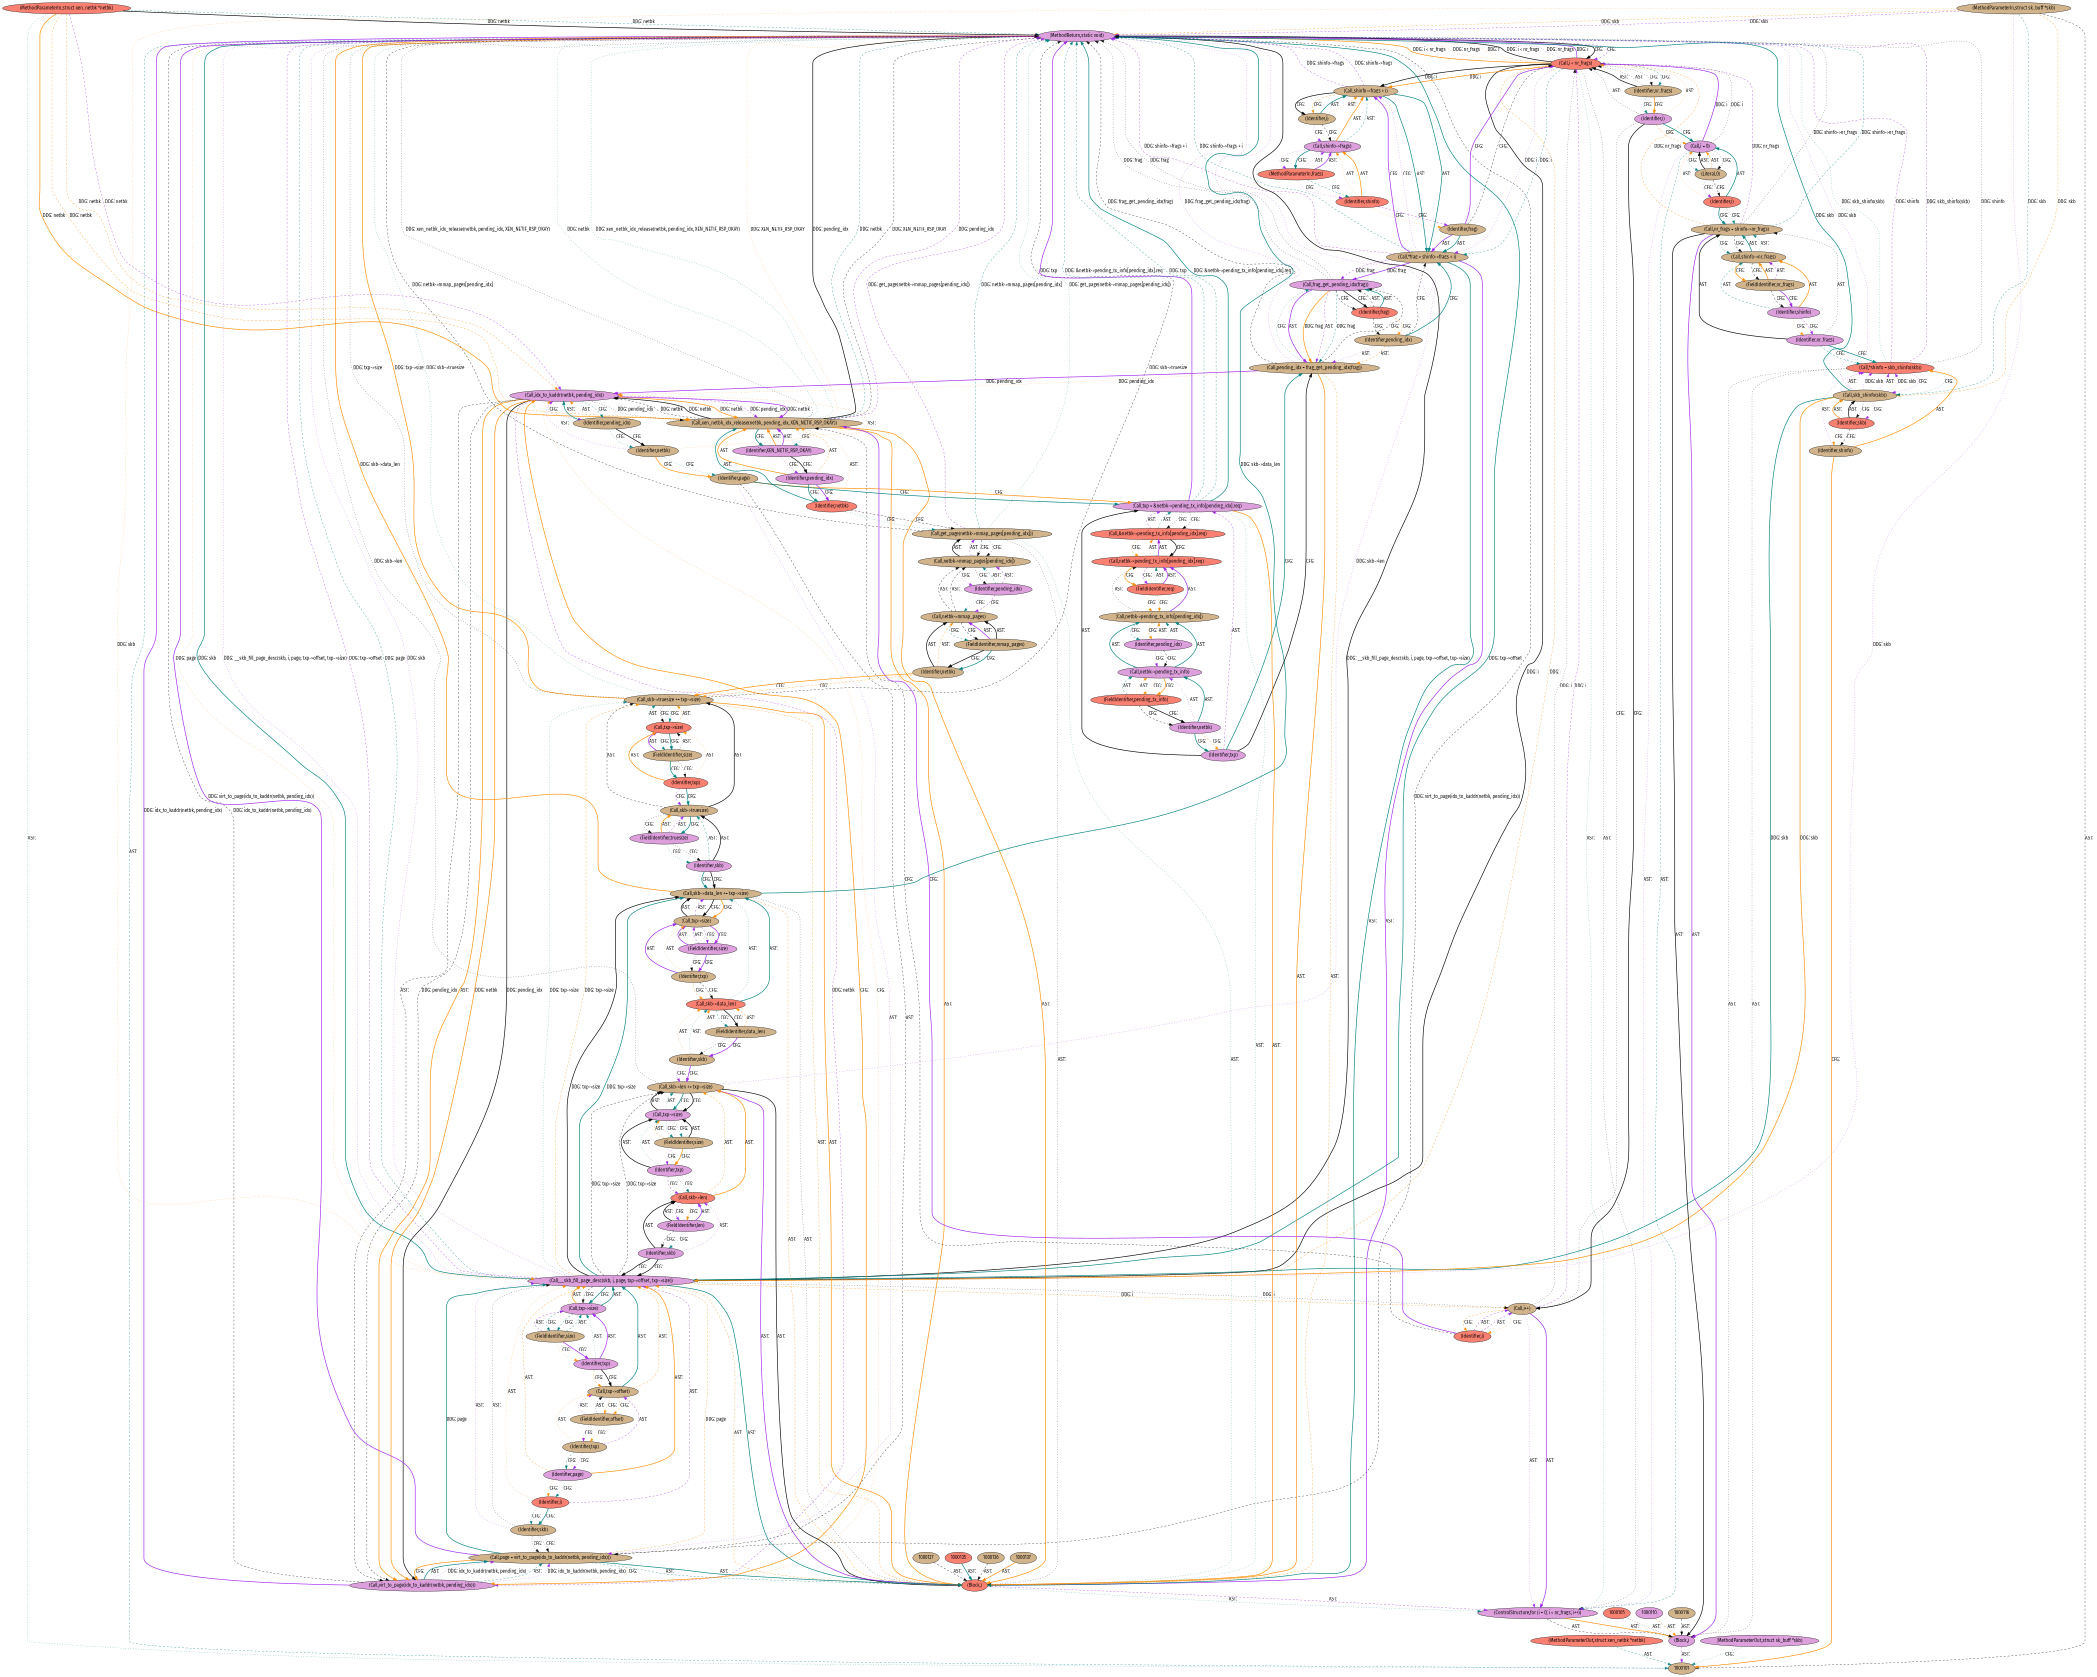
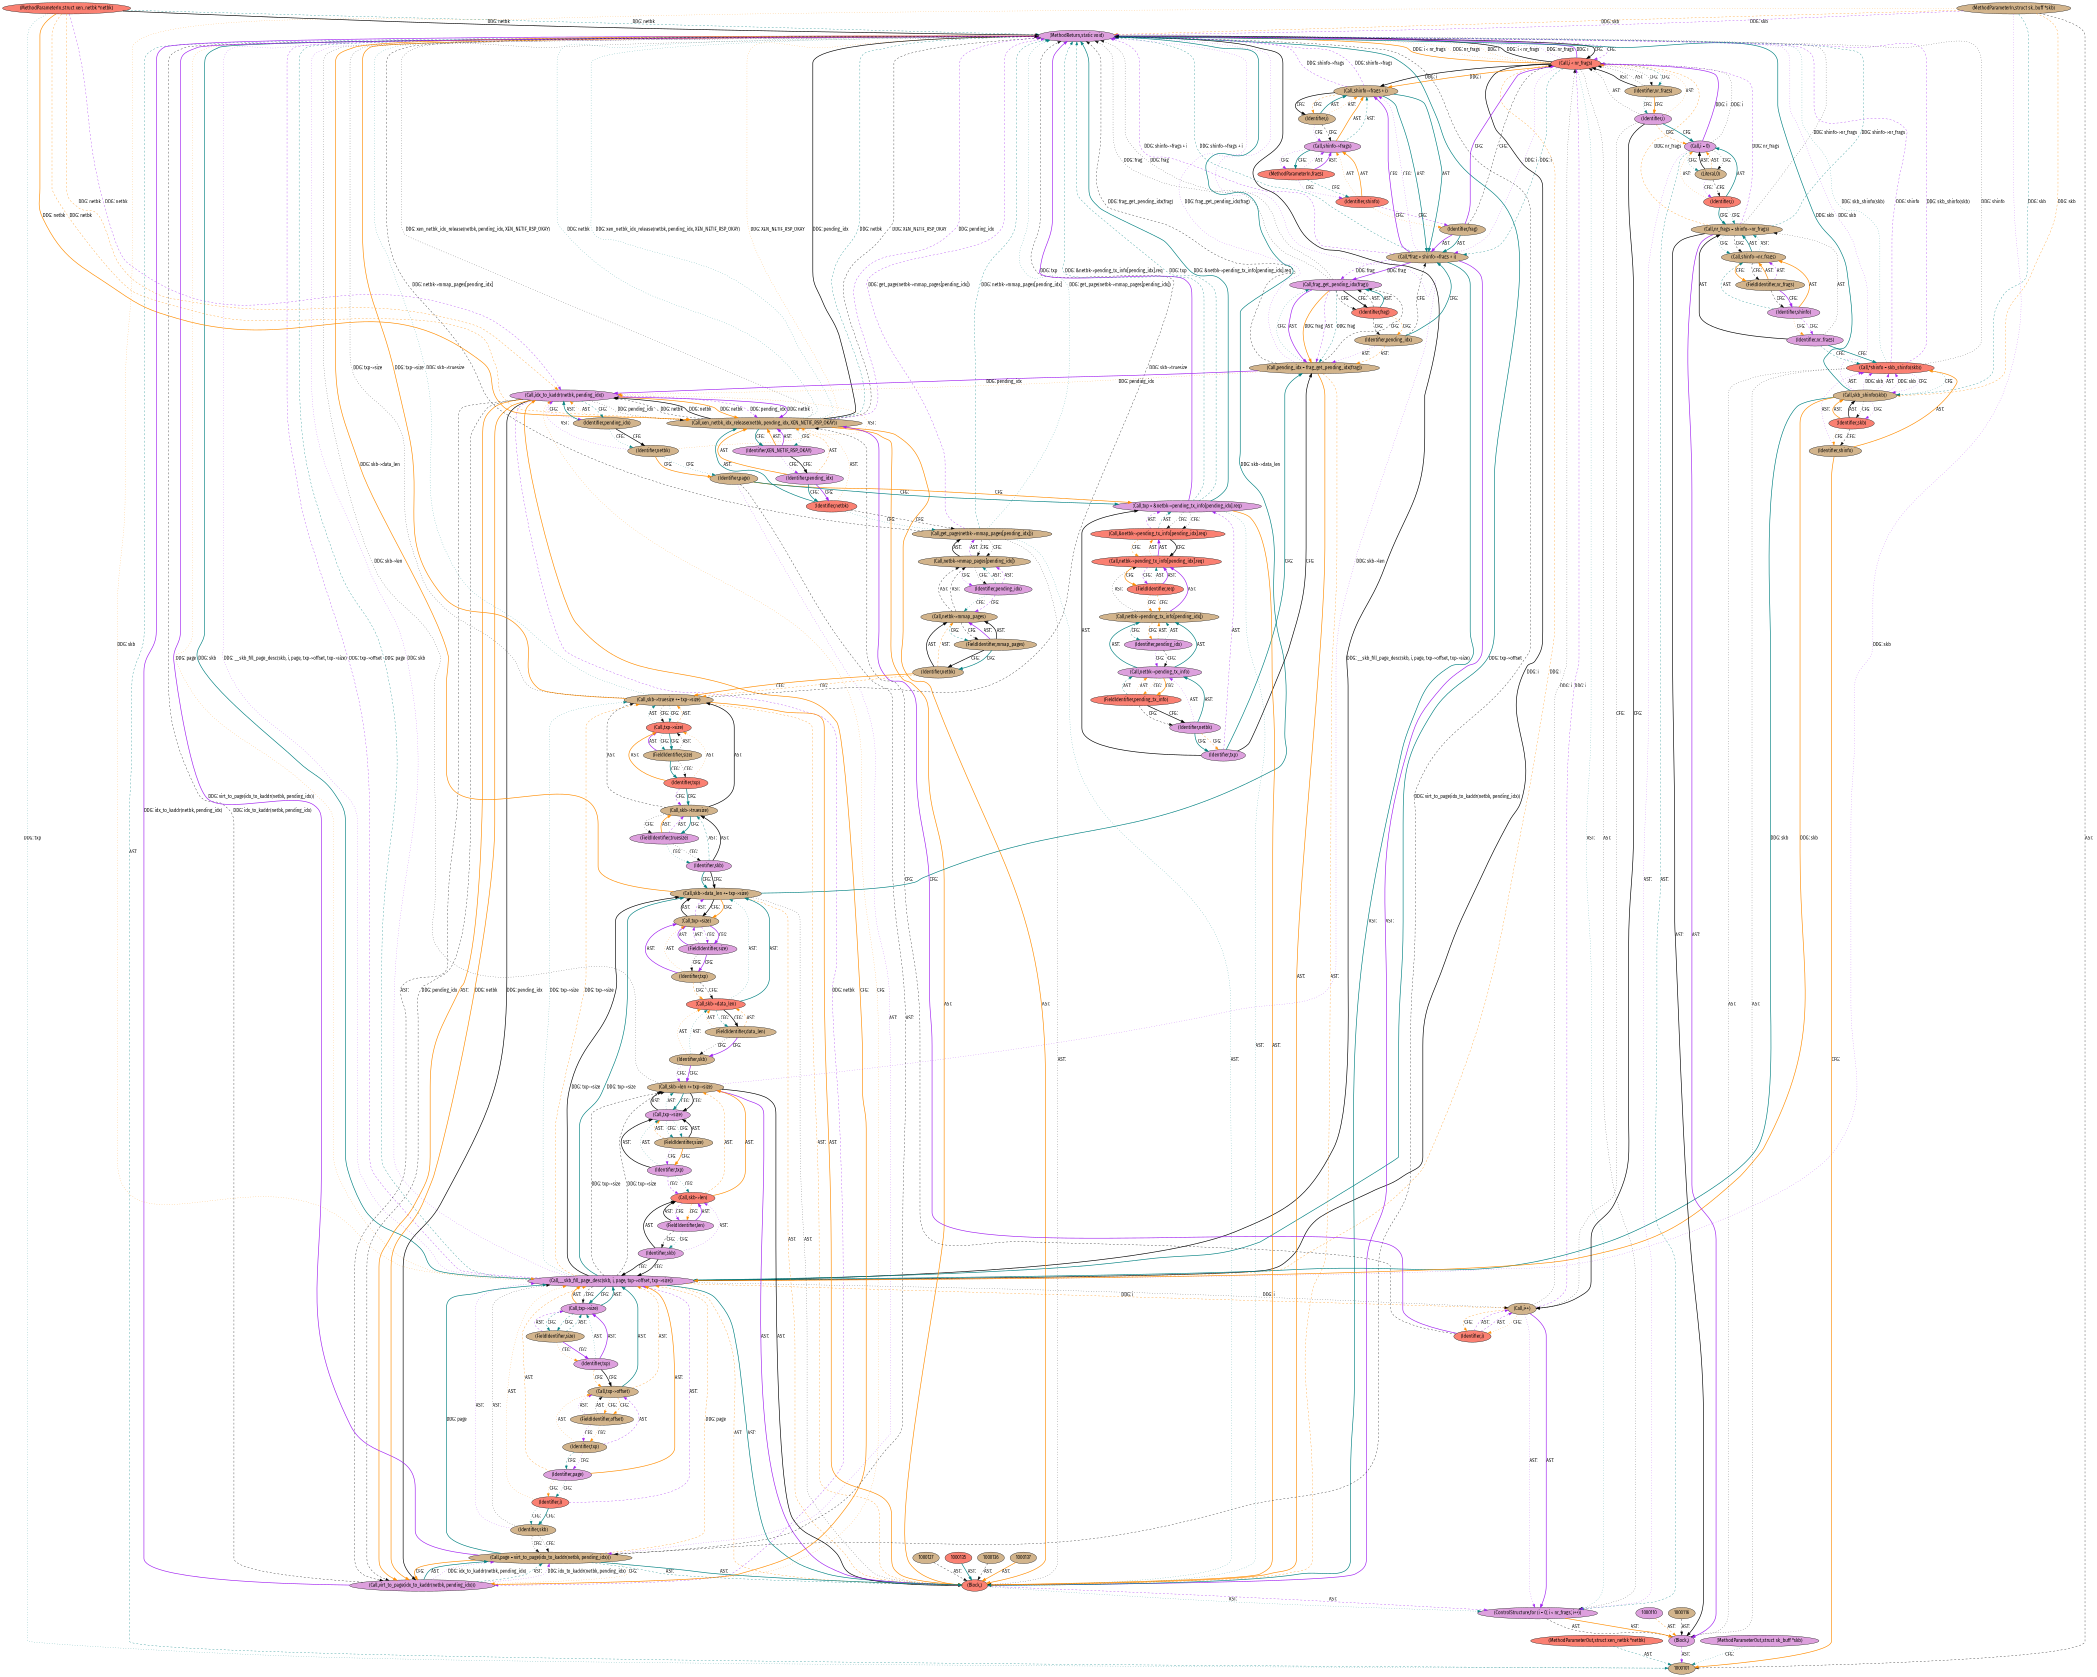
edge "(MethodParameterIn,struct xen_netbk *netbk)" -> "1000101": label "AST: " -> "DDG: txp"
node "1000105": removed
